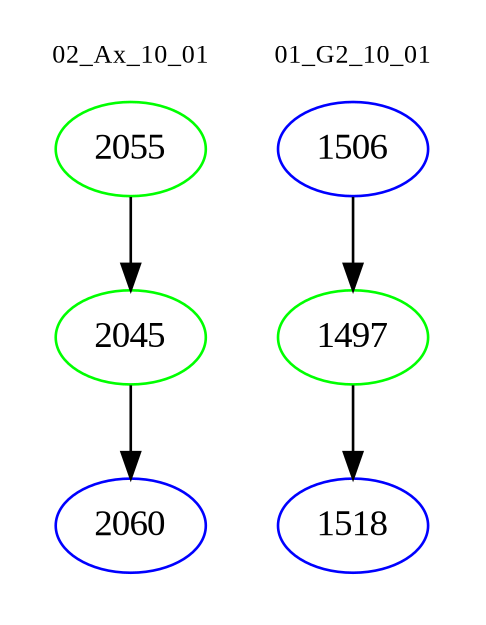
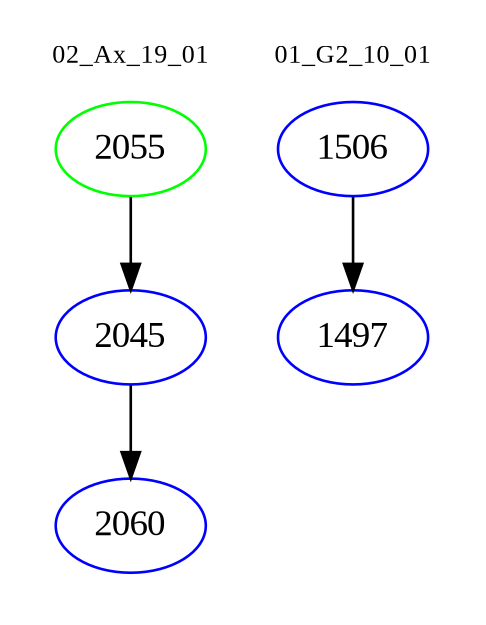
cluster "02_Ax_10_01": label "02_Ax_10_01" -> "02_Ax_19_01"
node "2045": color green -> blue
node "1497": color green -> blue
node "1518": removed
